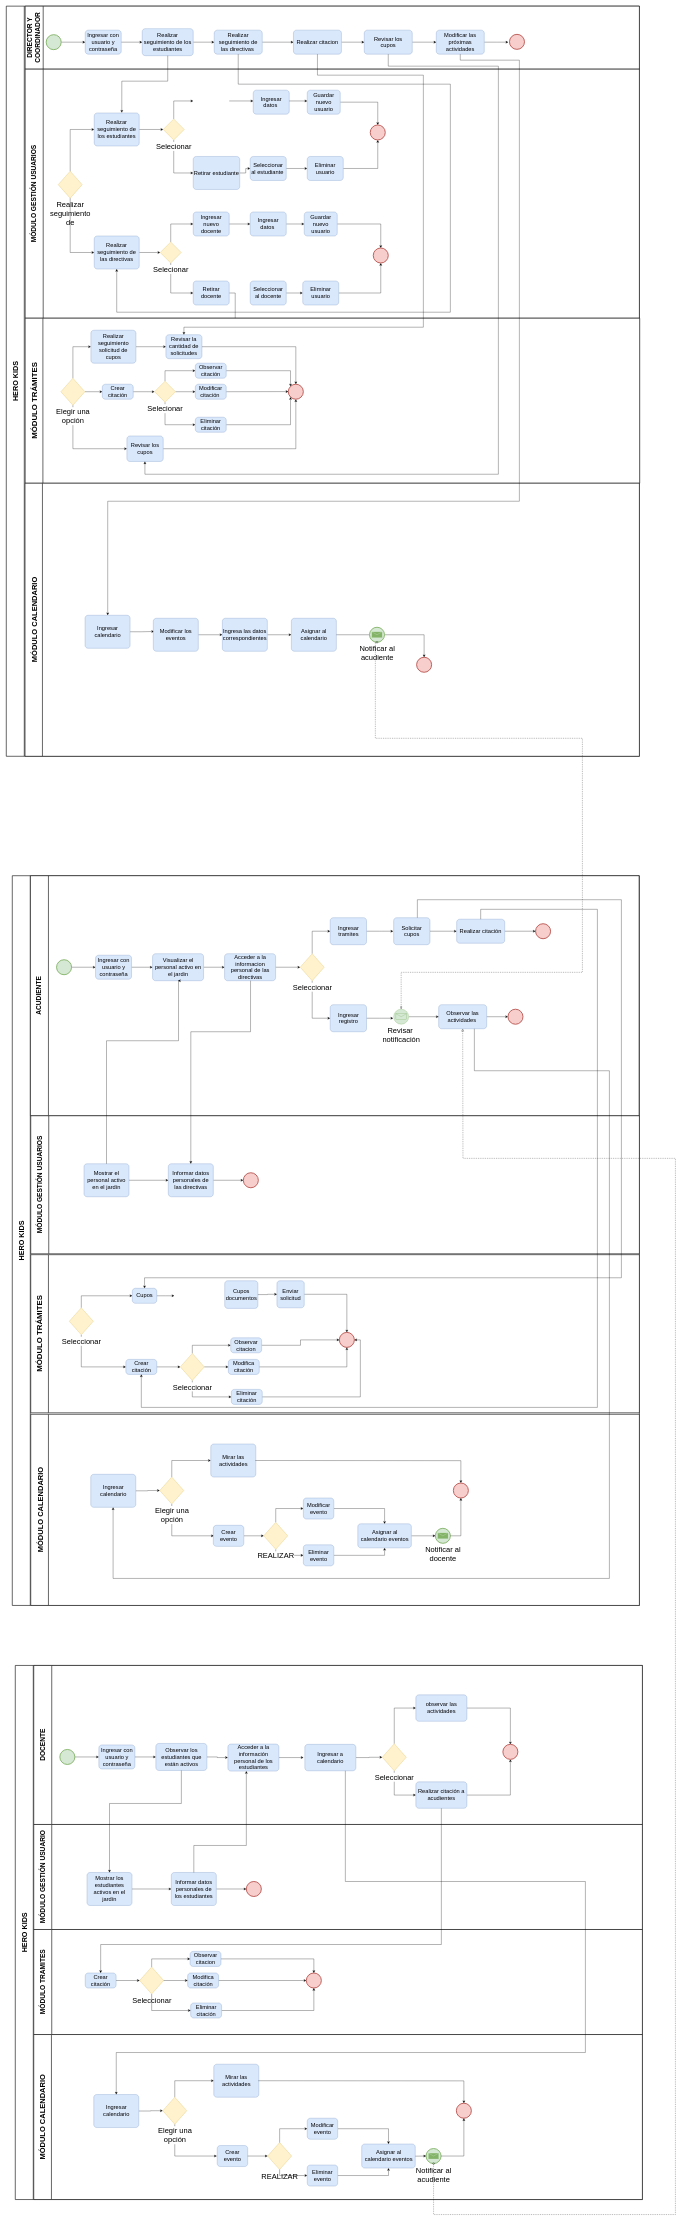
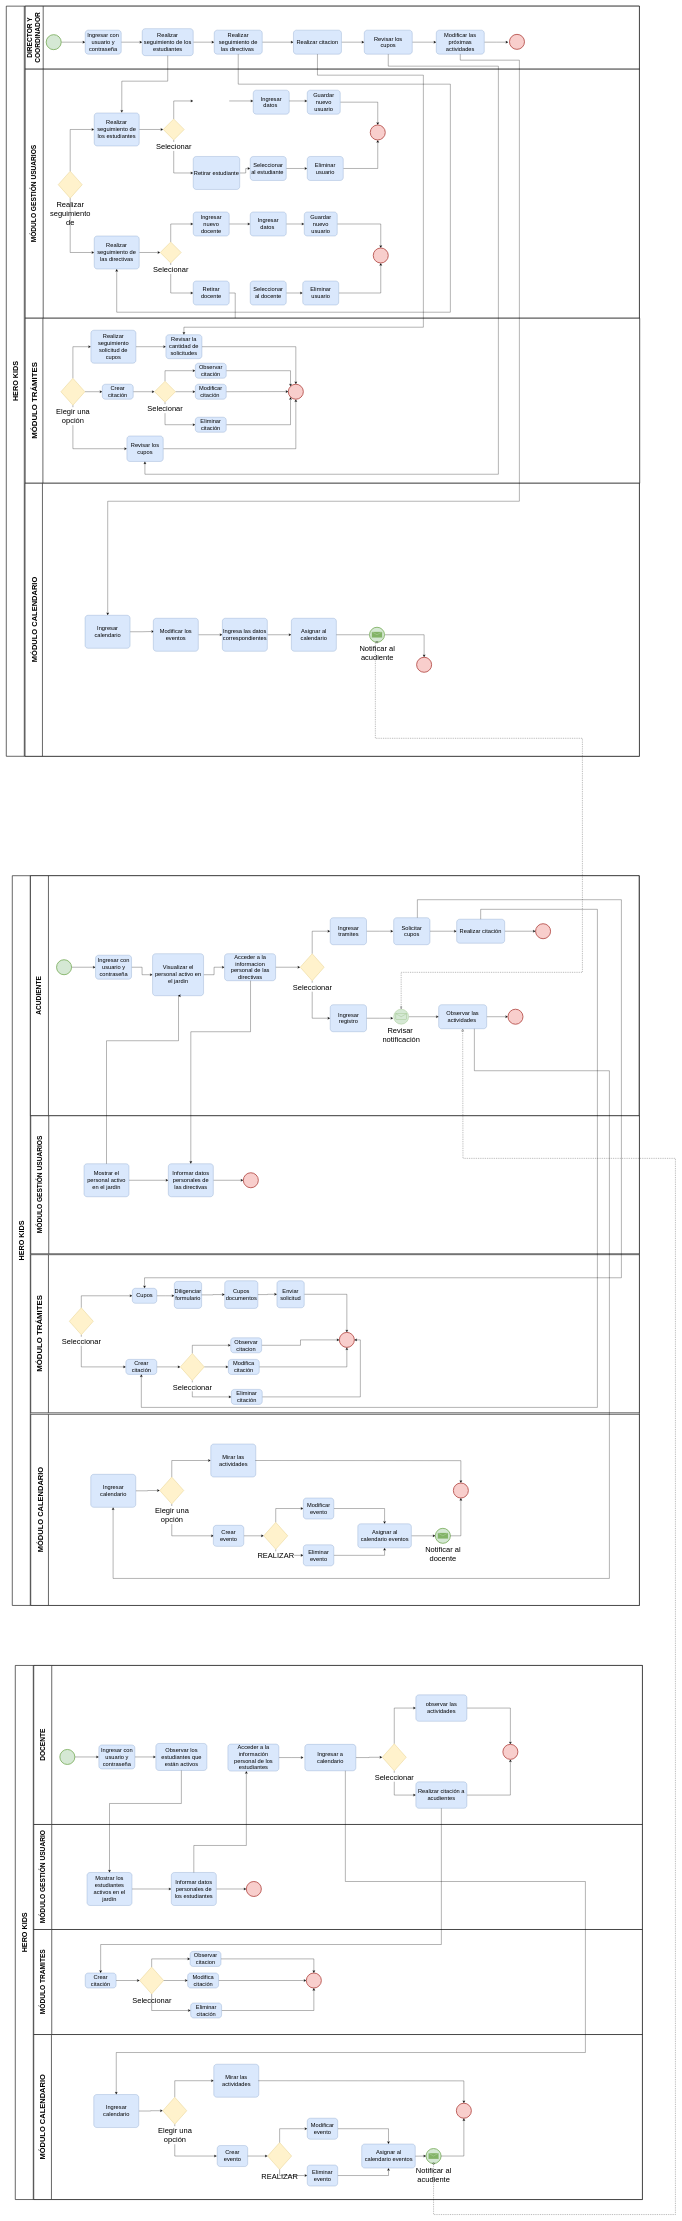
node "Visualizar el personal activo en el jardin": size 51x27 -> 51x42
edge "Diligenciar formulario" -> "Cupos documentos": added
node "Diligenciar formulario": added
edge "Observar los estudiantes que están activos" -> "Acceder a la información personal de los estudiantes": removed
